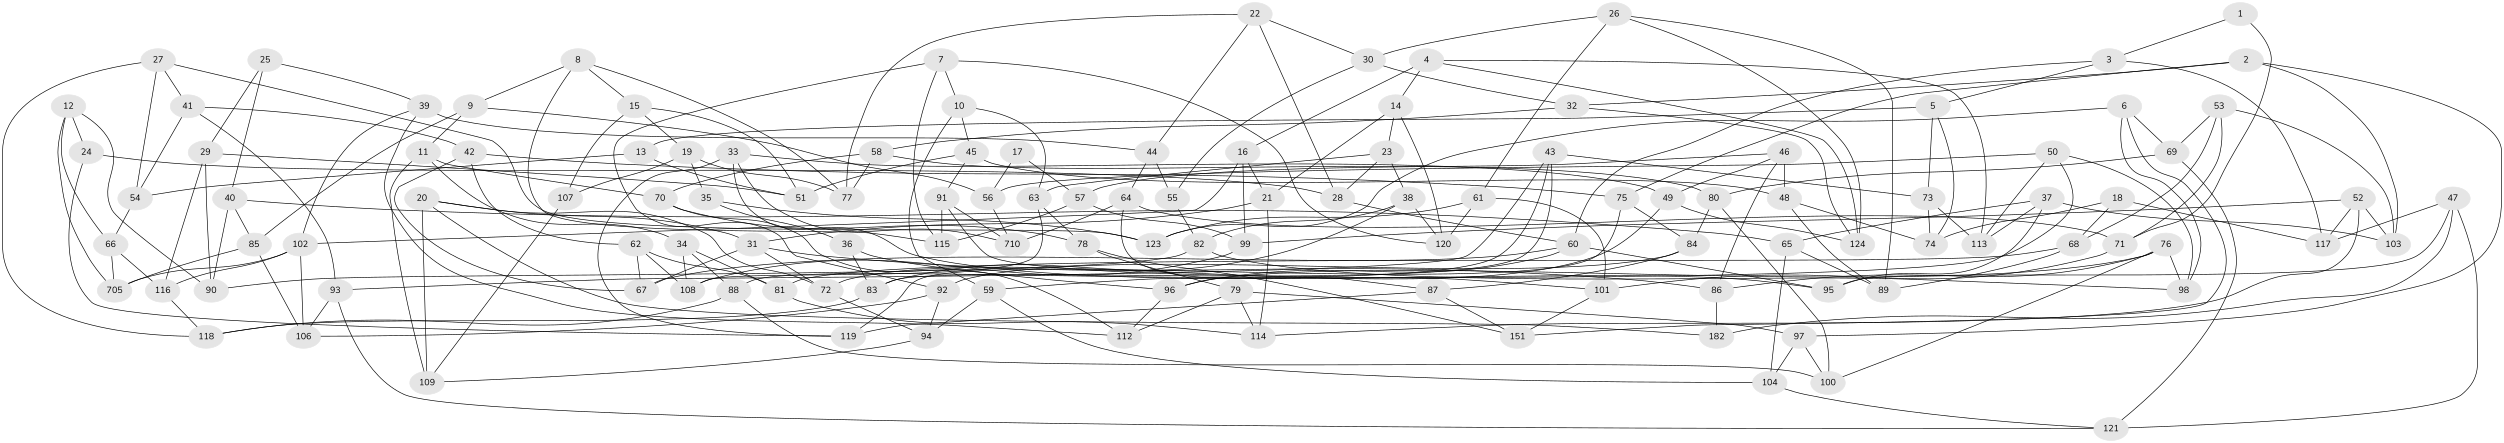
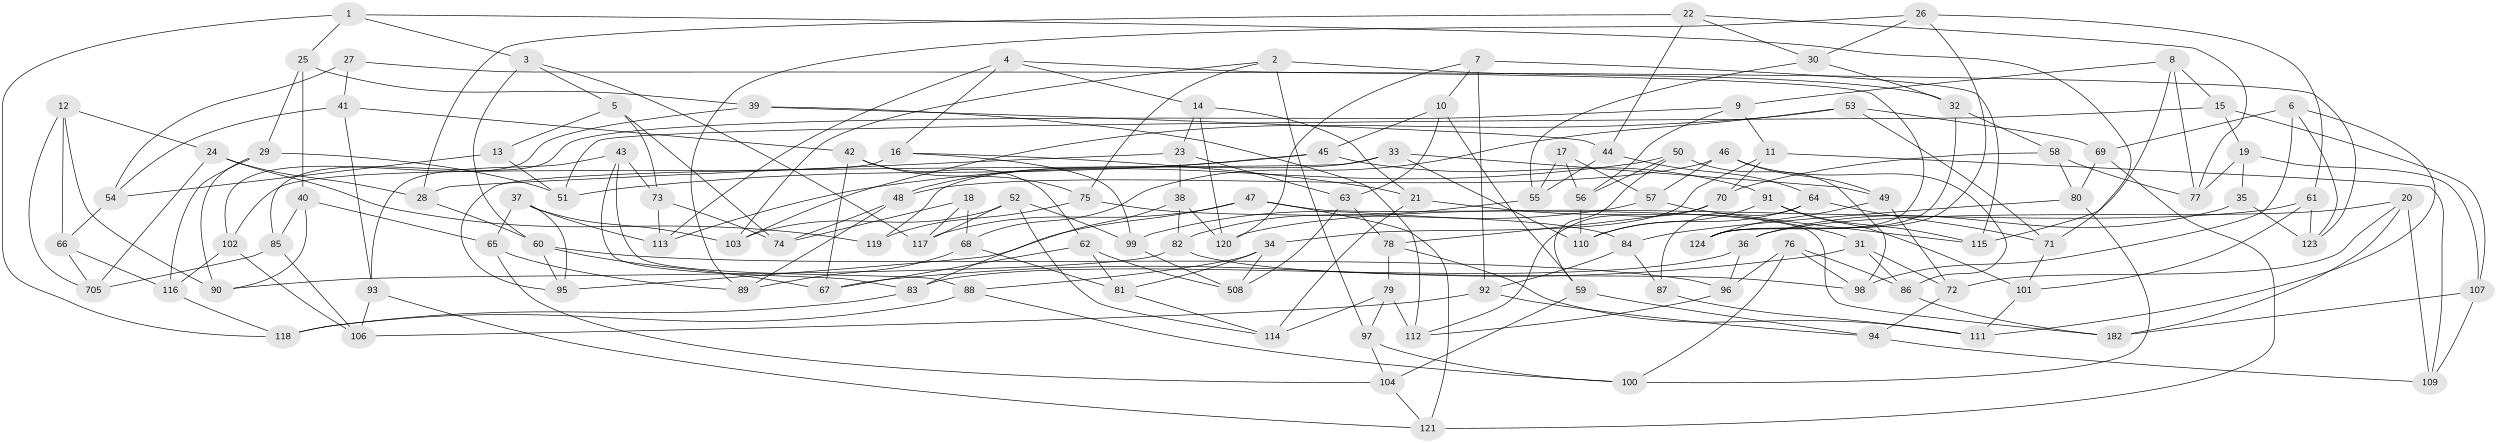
edge "1" -- "25": added
edge "17" -- "55": added
edge "20" -- "31": now "20" -- "36"
edge "27" -- "118": now "1" -- "118"
node "710": label "710" -> "110"
edge "102" -- "705": now "24" -- "705"
node "108": label "108" -> "508"
edge "87" -- "119": removed
edge "107" -- "182": added
node "151": label "151" -> "111"
